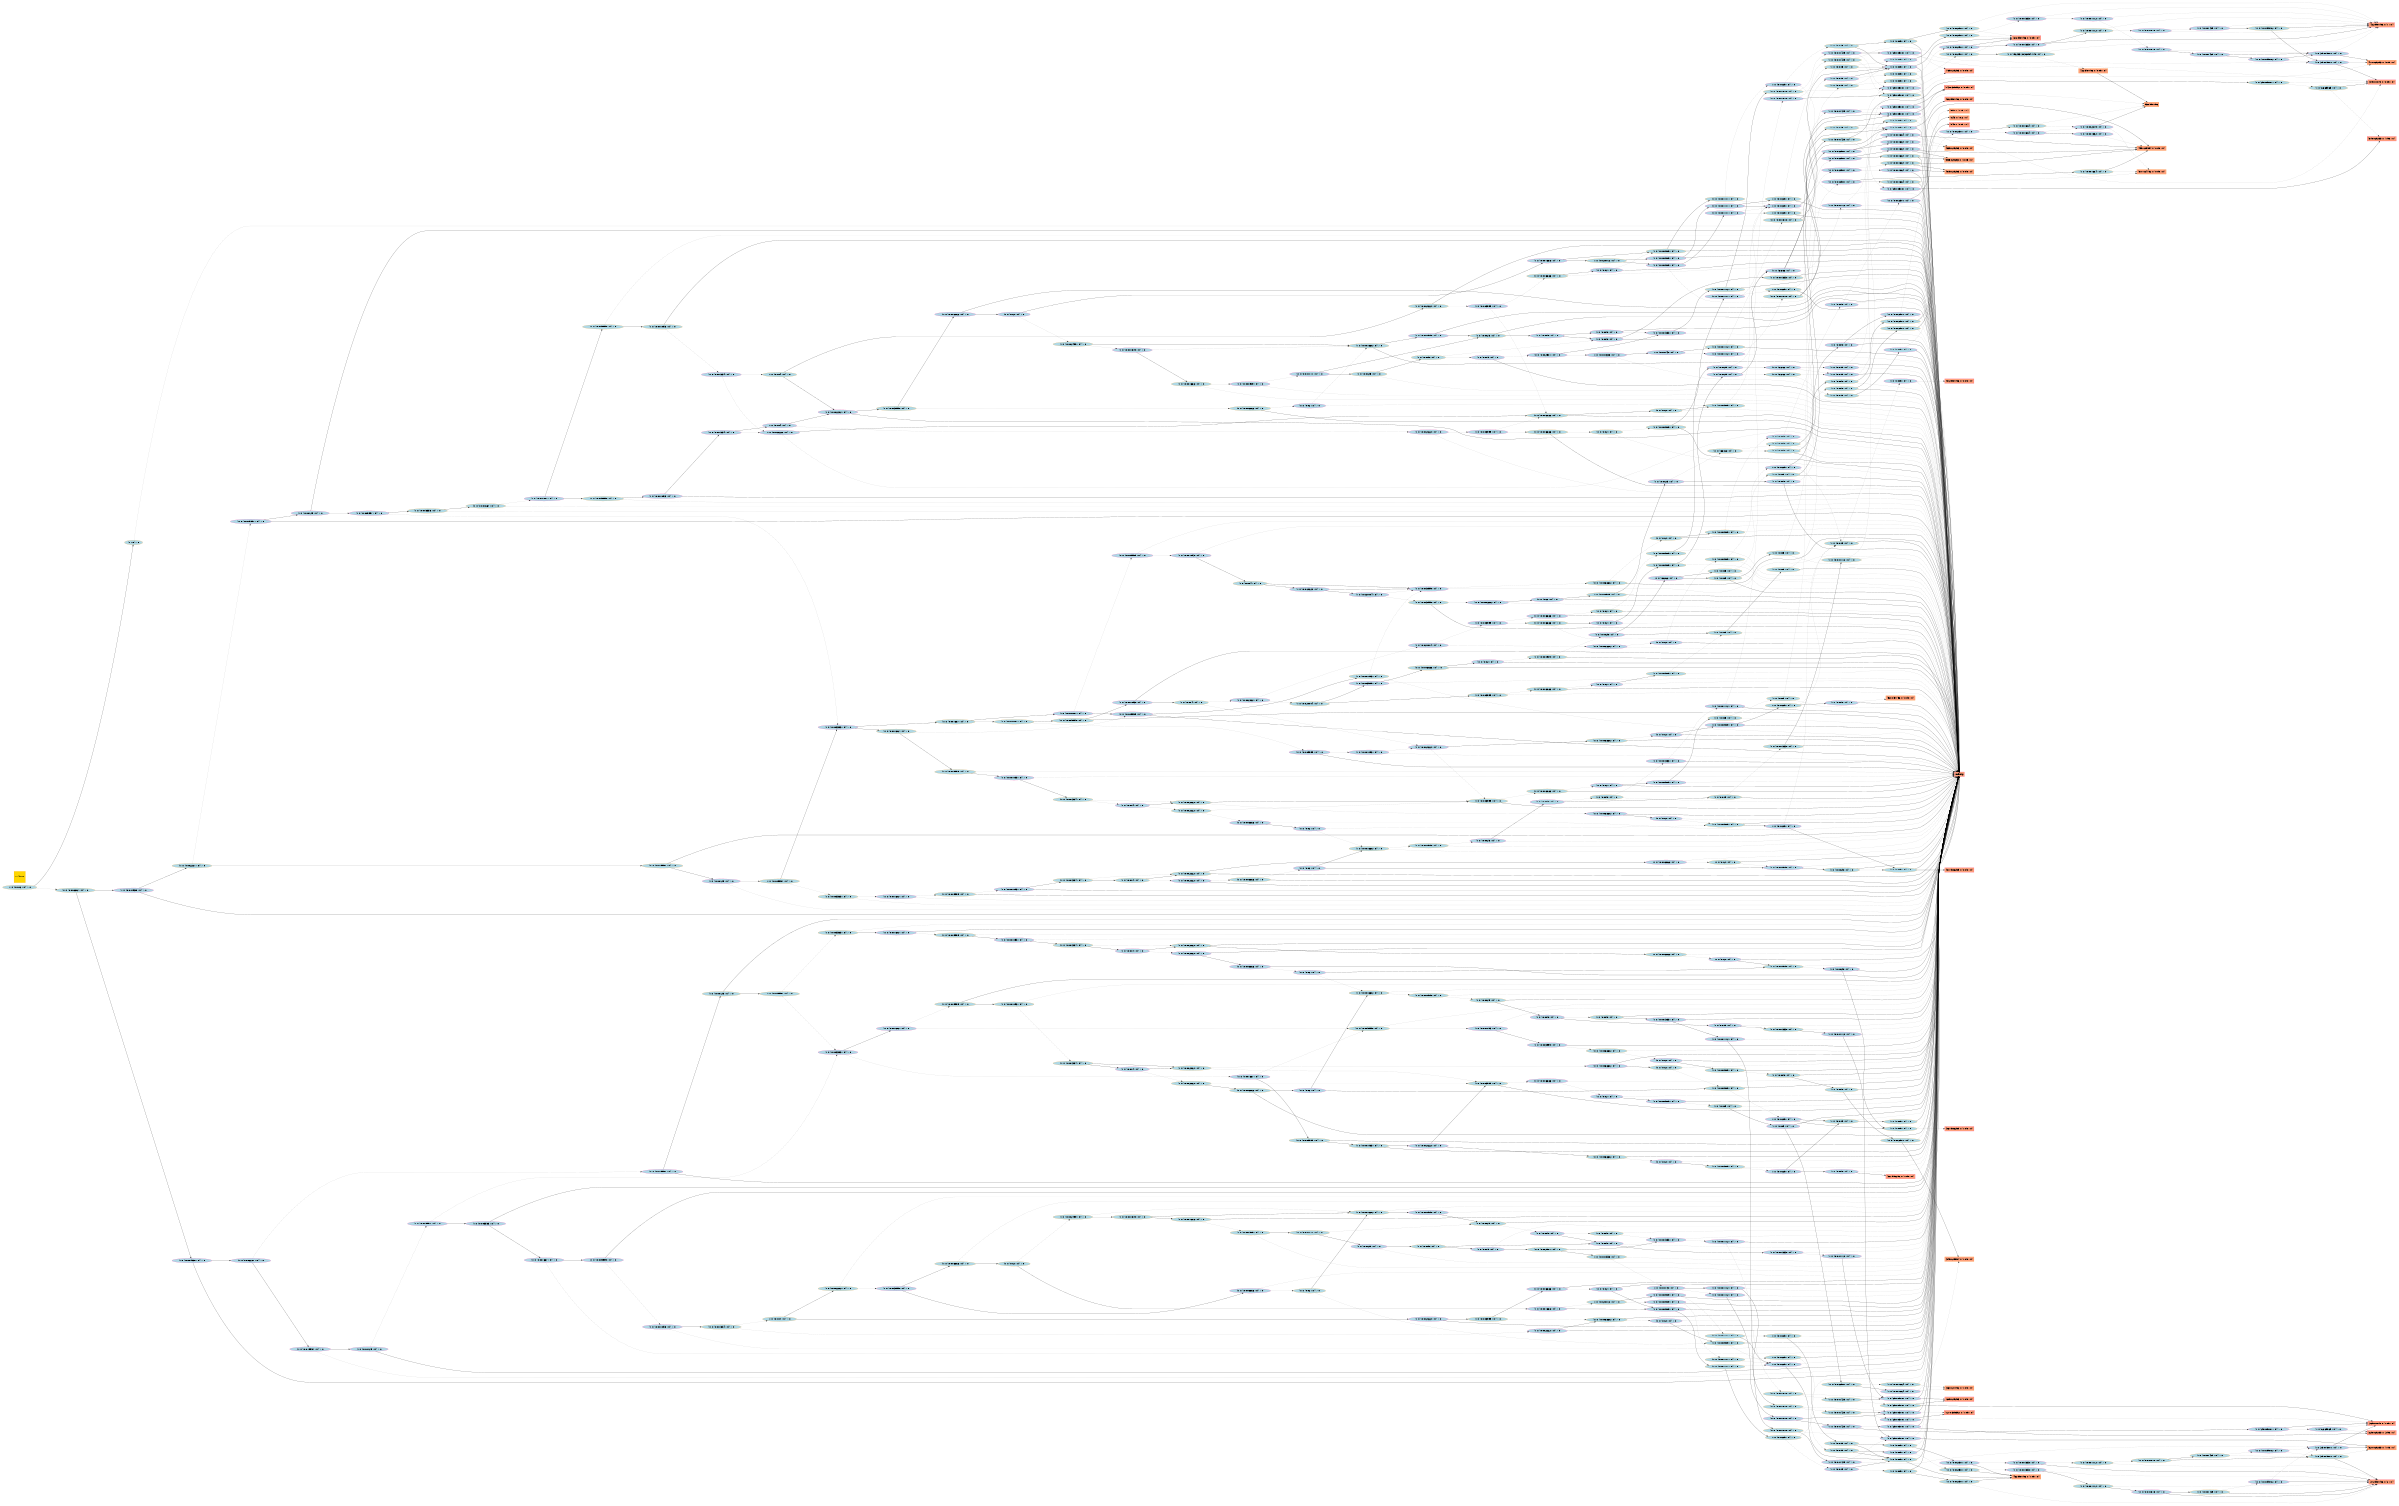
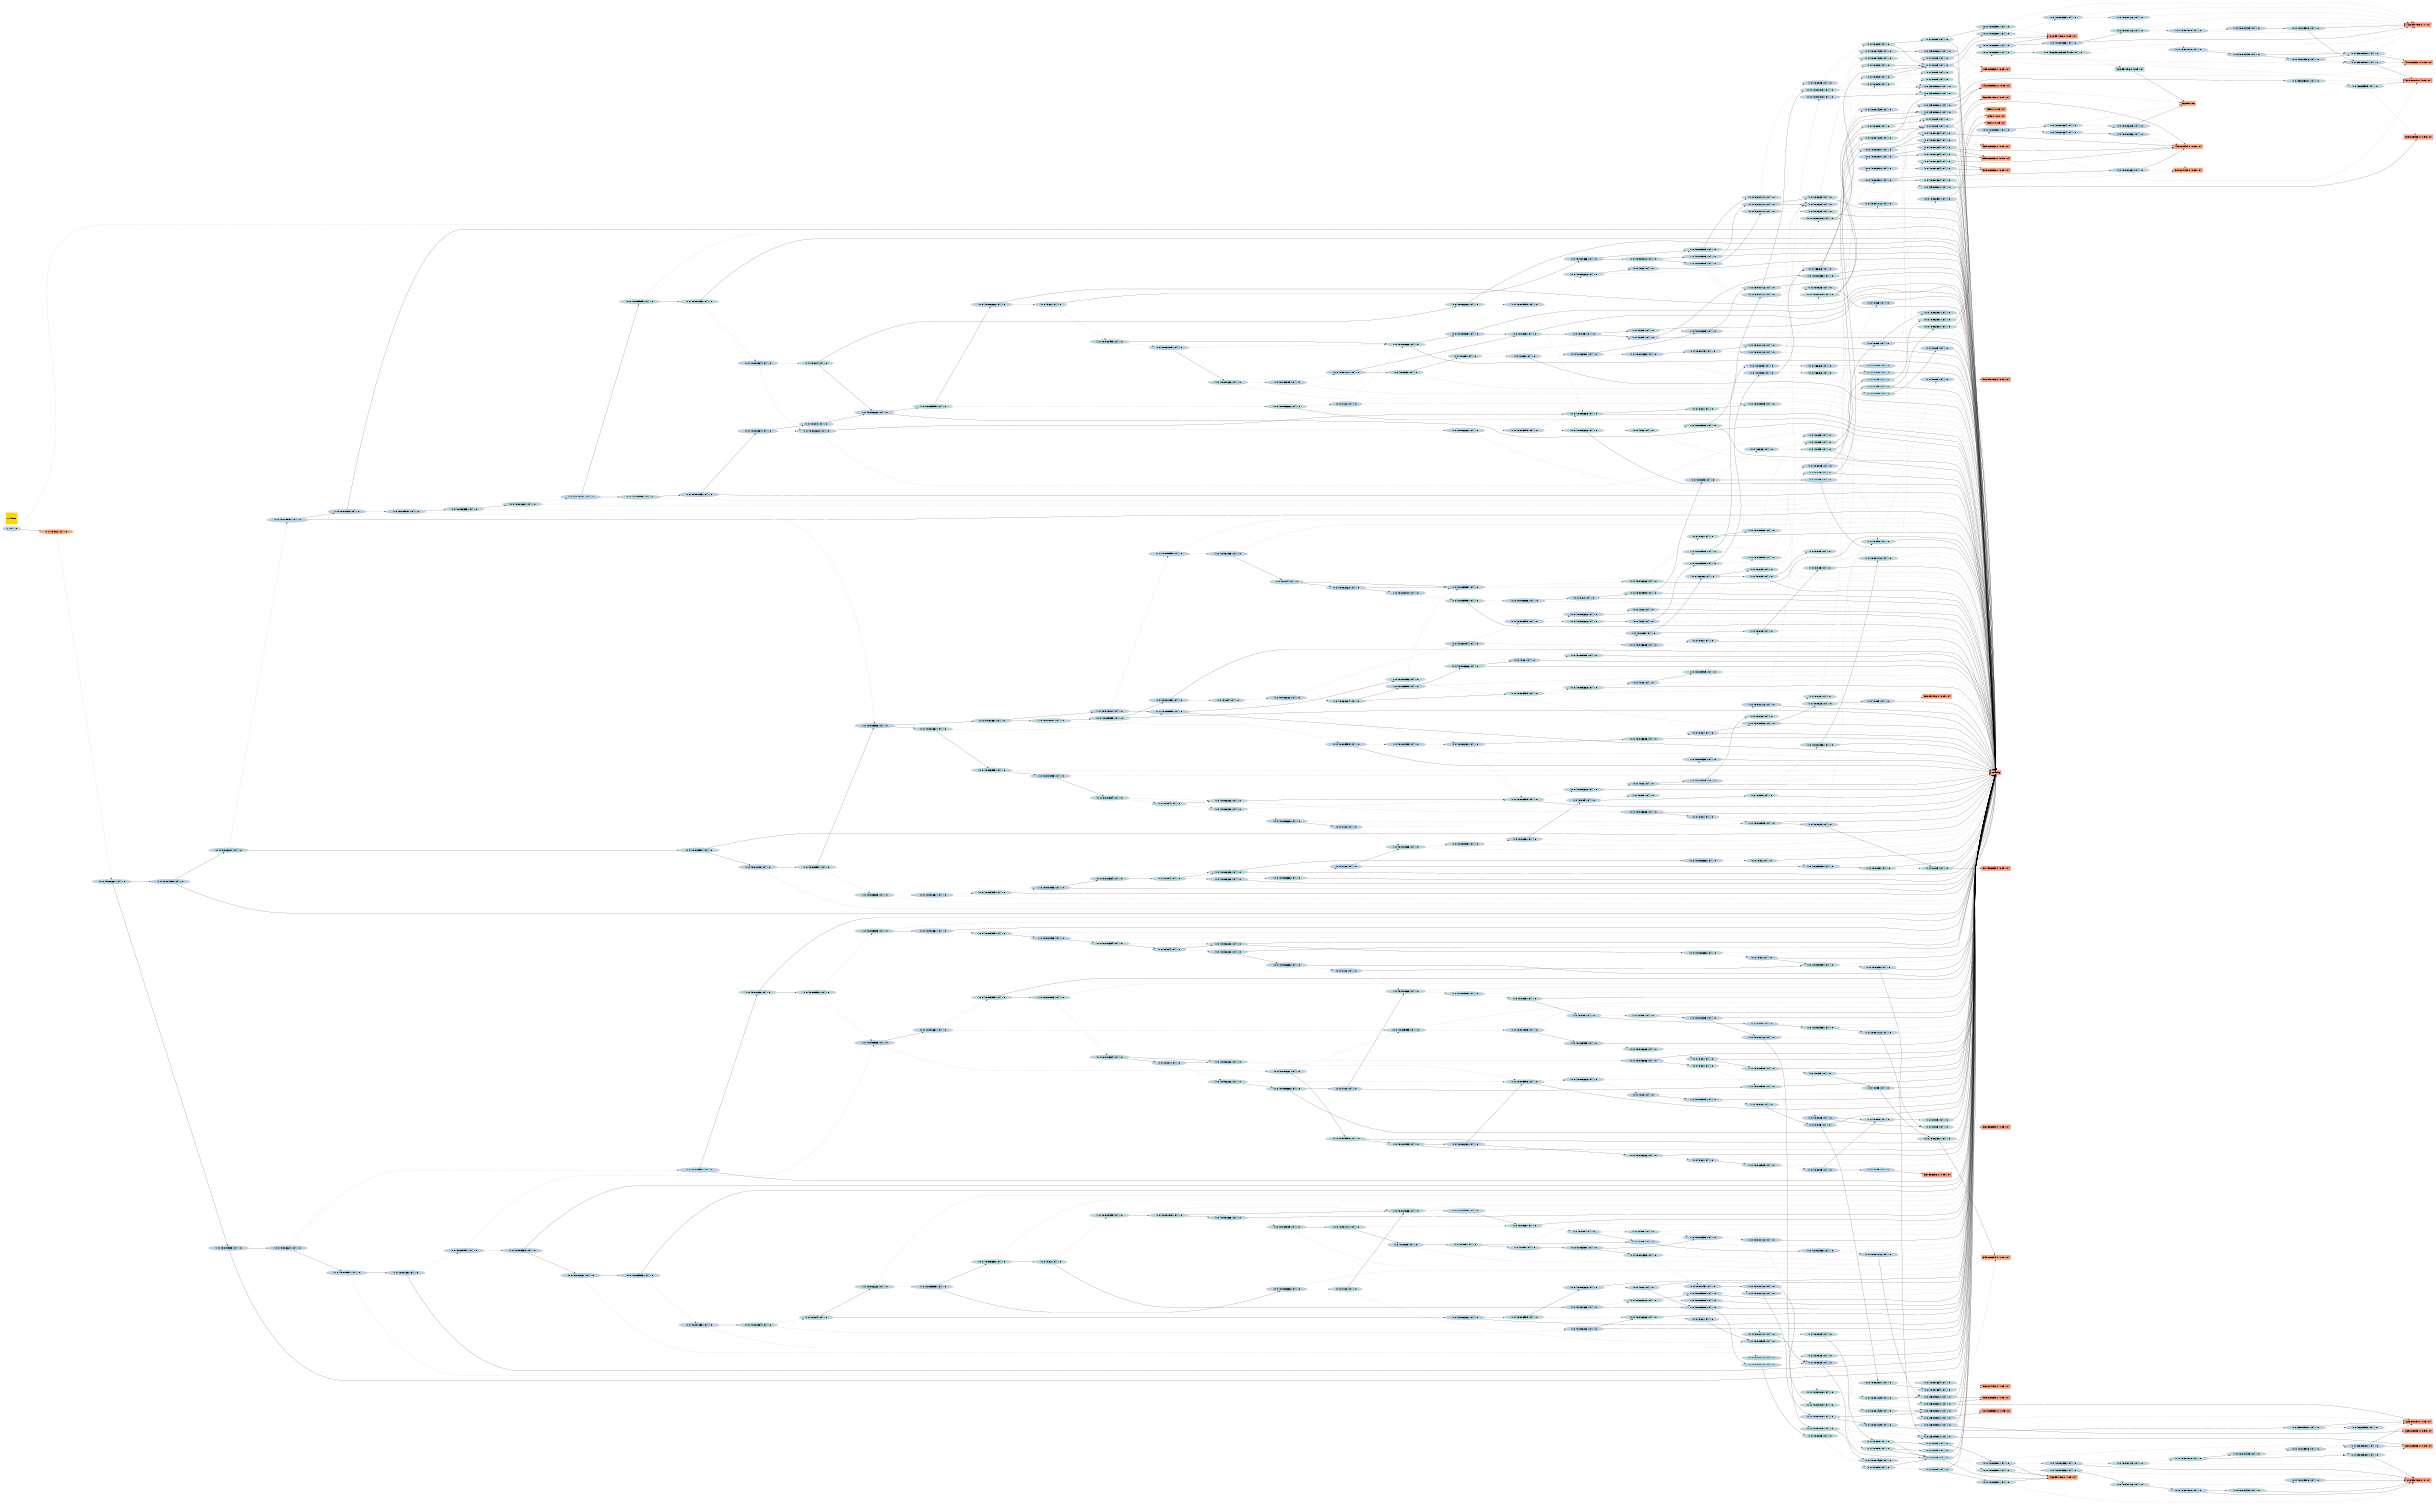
node "(422.557756 + (0.05 * x))": fillcolor lightsalmon -> lightblue
edge "(1 + (-0.002 * x)) > 0" -> "(1 * x) > 0": reversed
node "(1 + (-0.002 * x)) > 0": fillcolor lightblue -> lightsalmon
